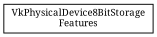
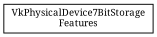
node "VkPhysicalDevice8BitStorage Features": label "VkPhysicalDevice8BitStorage Features" -> "VkPhysicalDevice7BitStorage Features"
